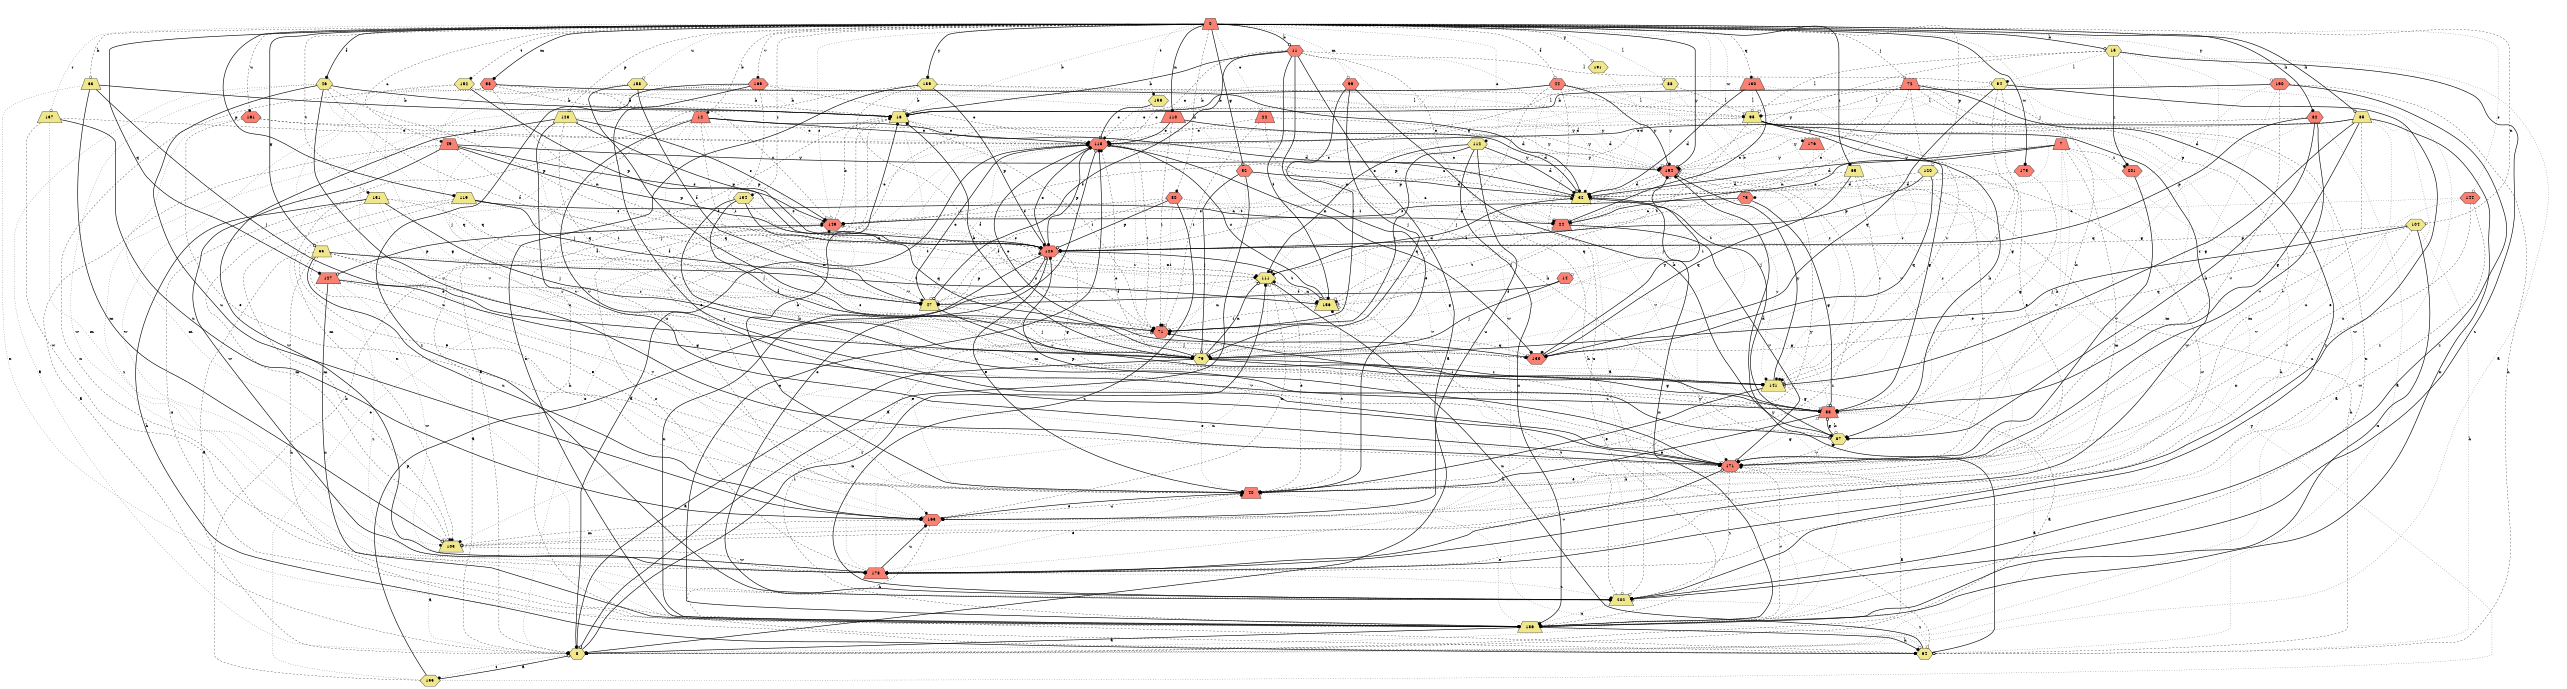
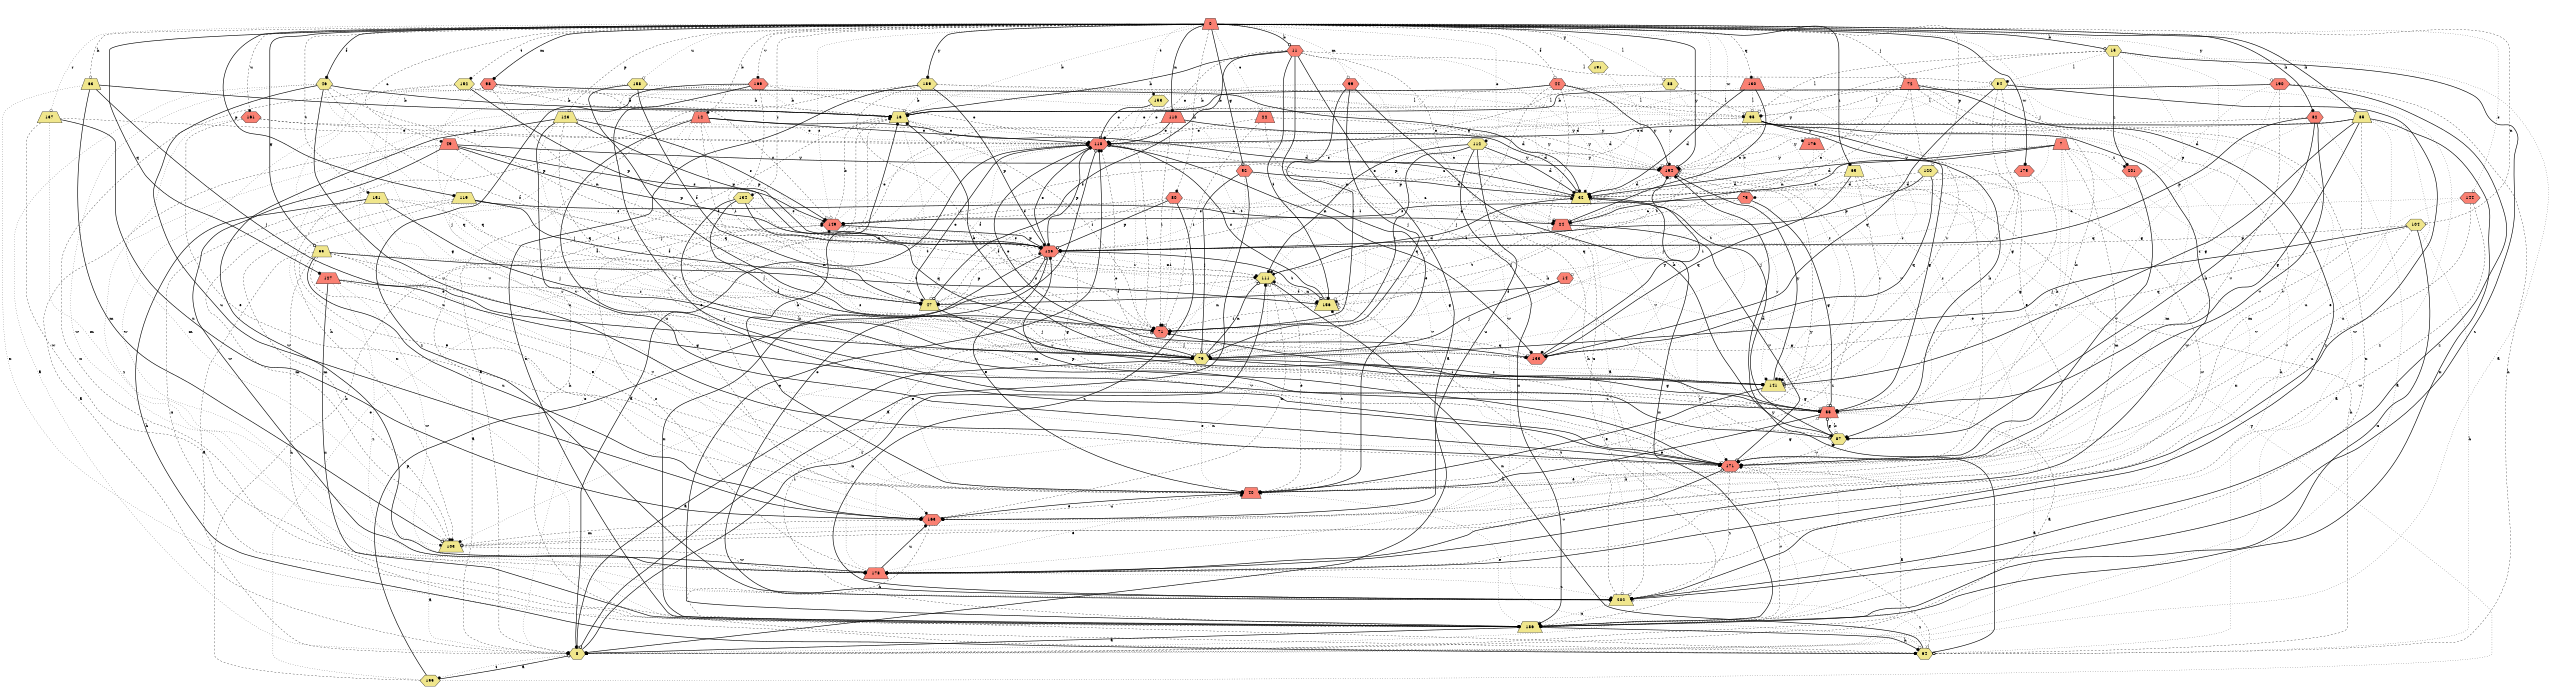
edge "149" -> "127": now "149" -> "125"
edge "12" -> "103": label "m" -> "h"
